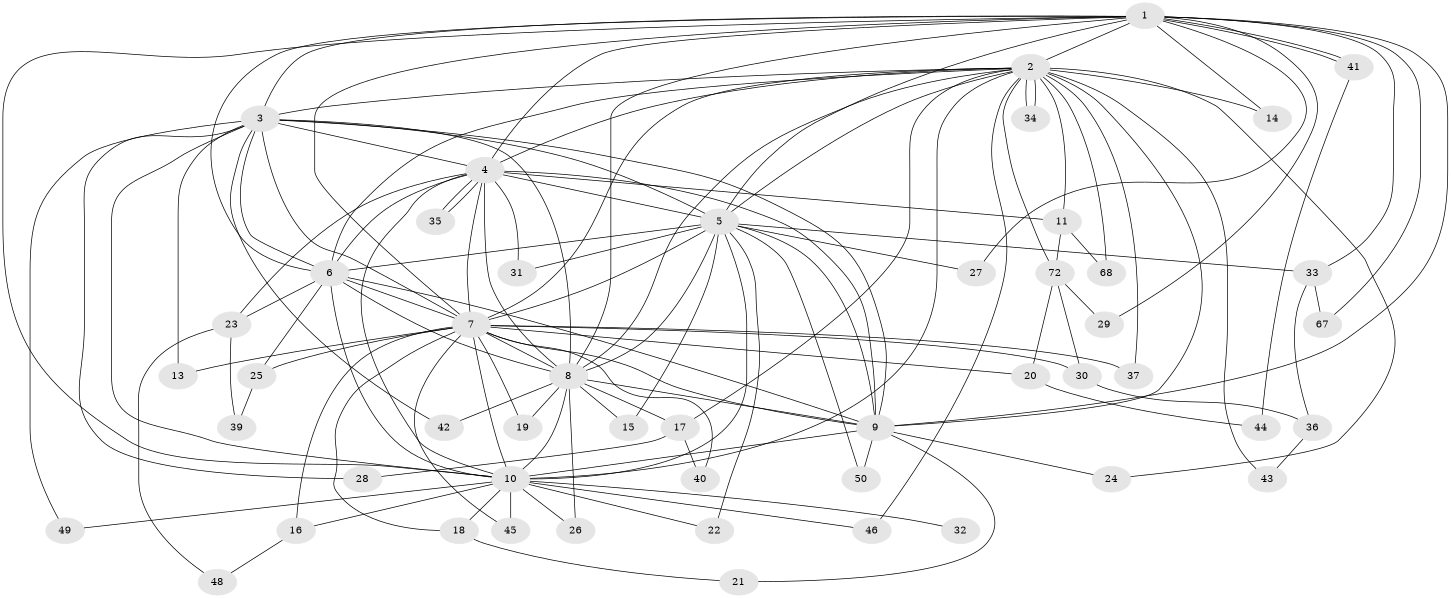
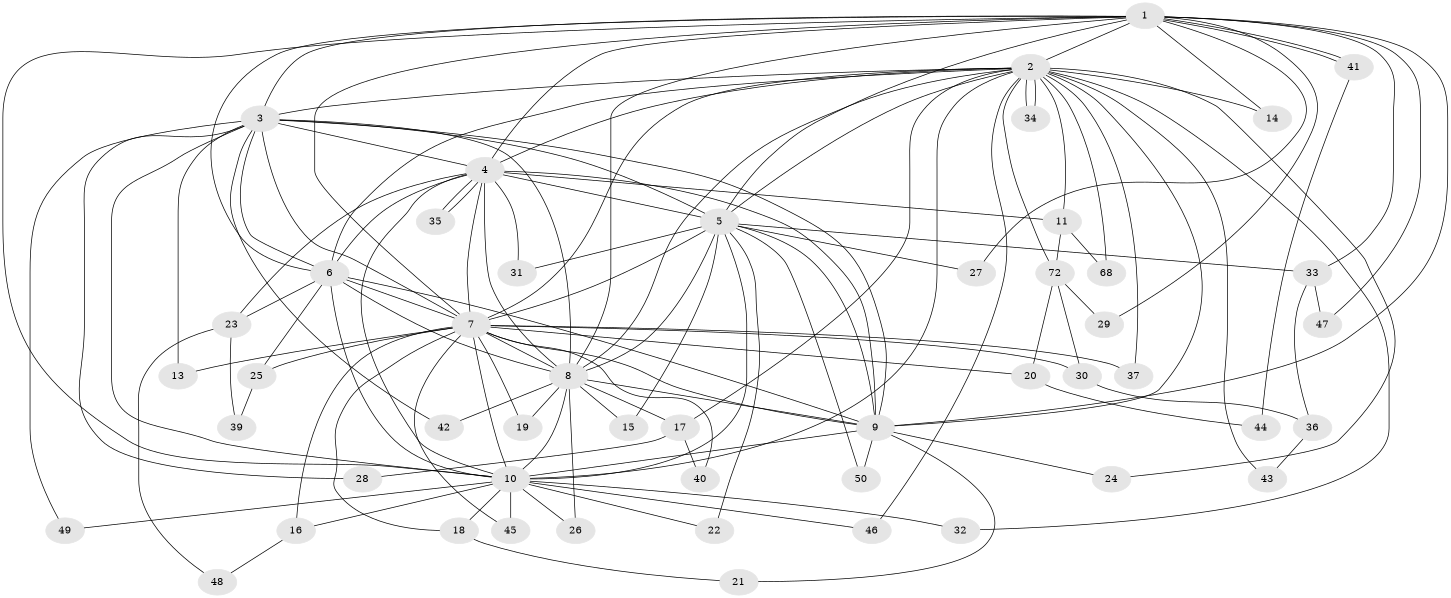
edge "5" -- "6": removed
node "67": label "67" -> "47"
edge "2" -- "32": added
